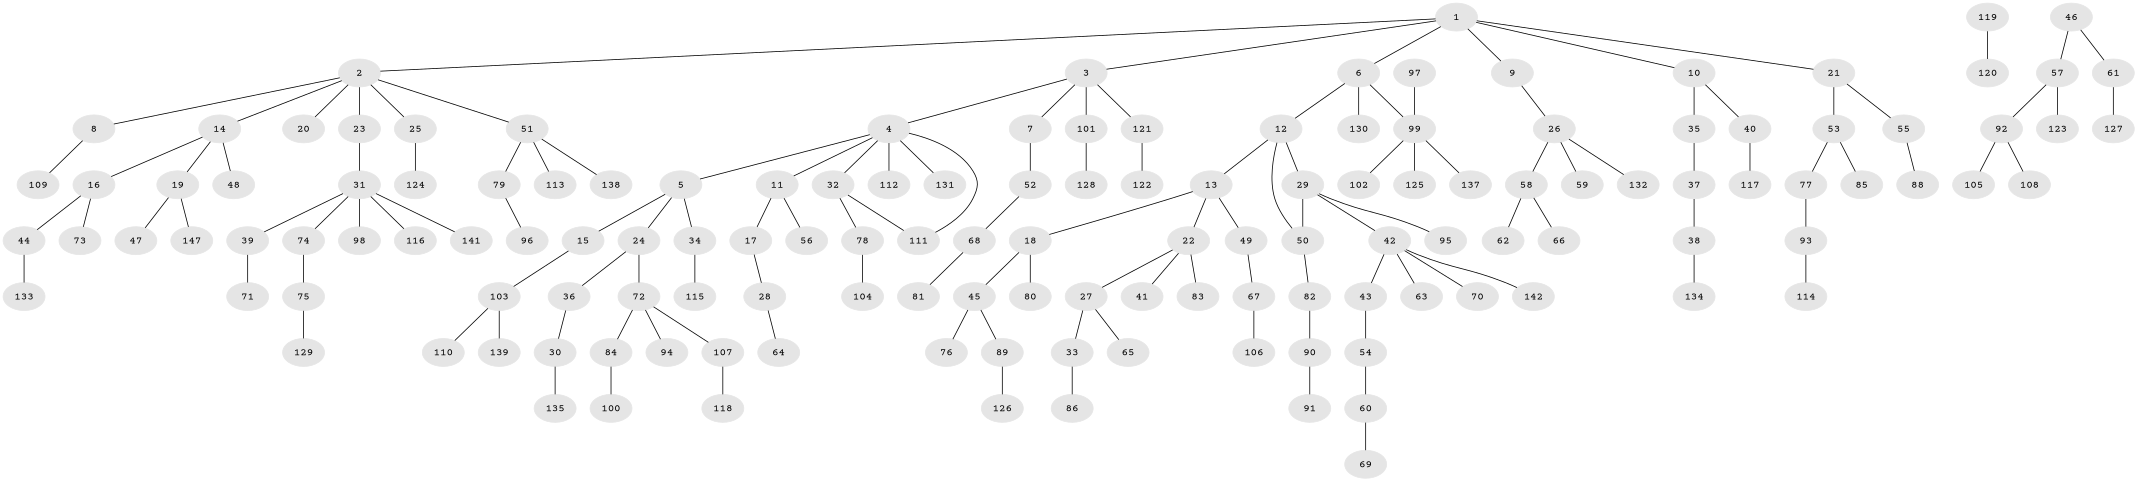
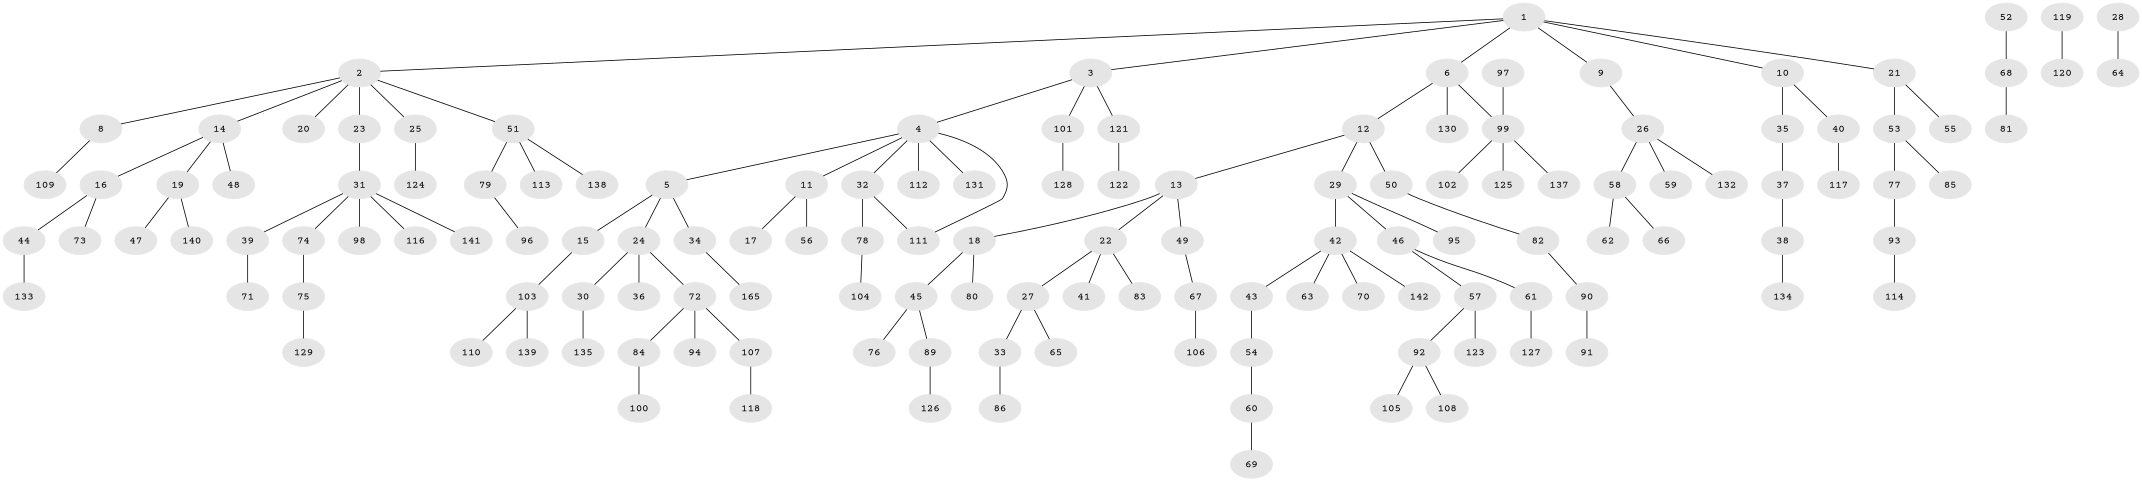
node "7": removed
node "88": removed
edge "29" -- "50": now "29" -- "46"
node "147": label "147" -> "140"
edge "17" -- "28": removed
node "115": label "115" -> "165"
edge "36" -- "30": now "24" -- "30"
